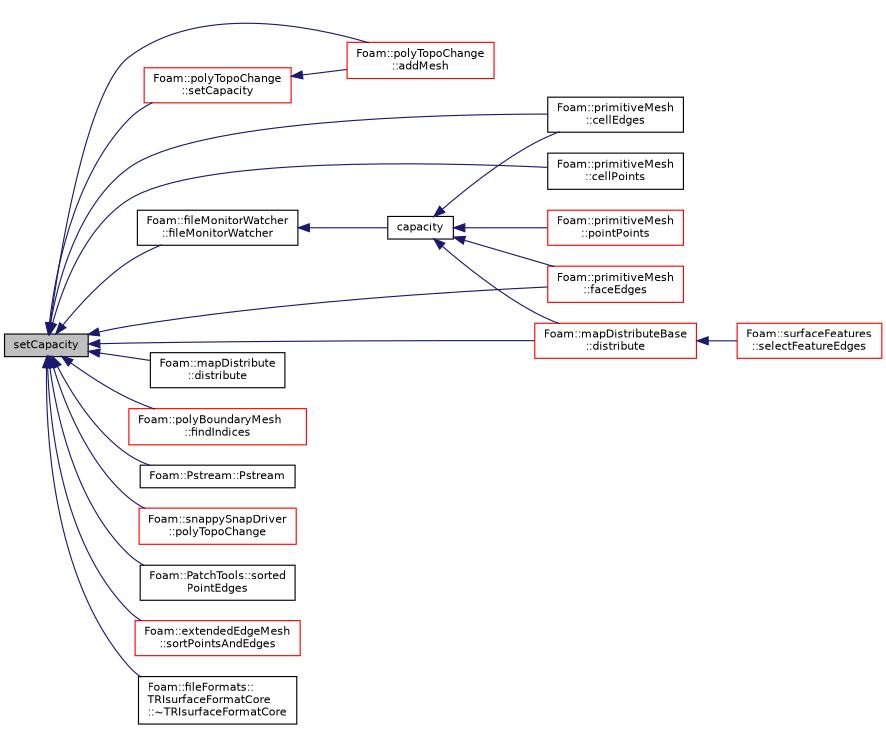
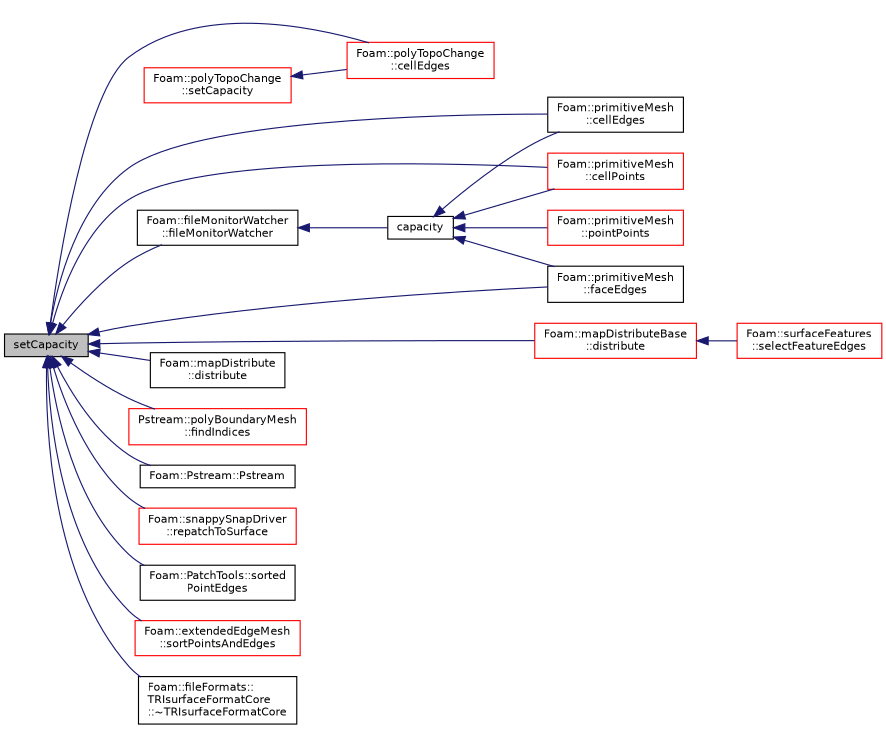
node "Foam::polyTopoChange ::addMesh": label "Foam::polyTopoChange ::addMesh" -> "Foam::polyTopoChange ::cellEdges"
node "Foam::primitiveMesh ::cellPoints": color black -> red
edge "Foam::polyTopoChange ::setCapacity" -> "setCapacity": removed
edge "Foam::mapDistributeBase ::distribute" -> "capacity": now "Foam::primitiveMesh ::cellPoints" -> "capacity"
node "Foam::primitiveMesh ::faceEdges": color red -> black
node "Foam::polyBoundaryMesh ::findIndices": label "Foam::polyBoundaryMesh ::findIndices" -> "Pstream::polyBoundaryMesh ::findIndices"
node "Foam::snappySnapDriver ::polyTopoChange": label "Foam::snappySnapDriver ::polyTopoChange" -> "Foam::snappySnapDriver ::repatchToSurface"
